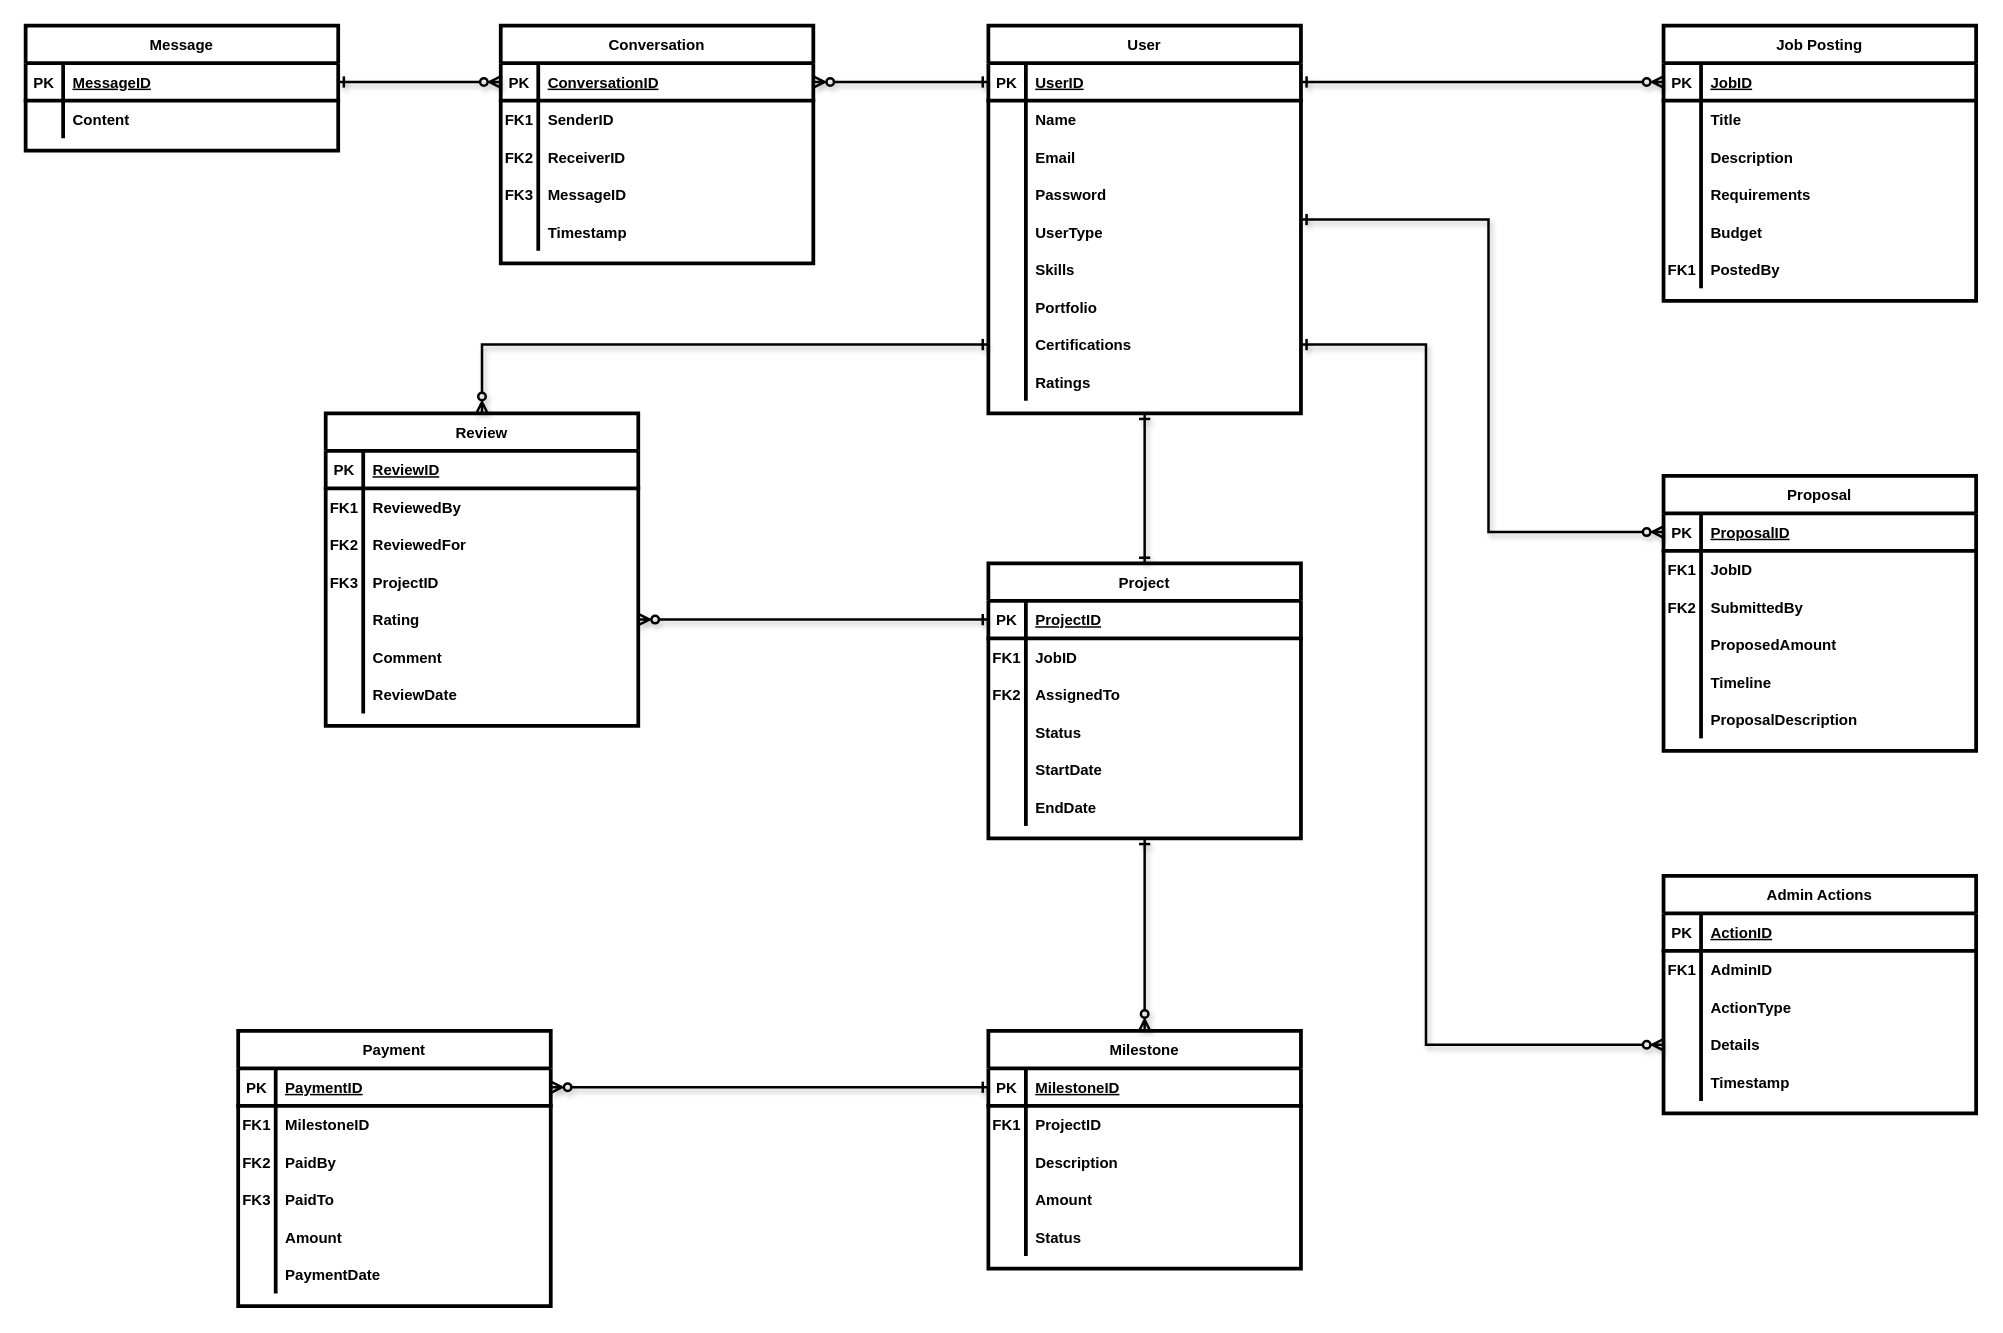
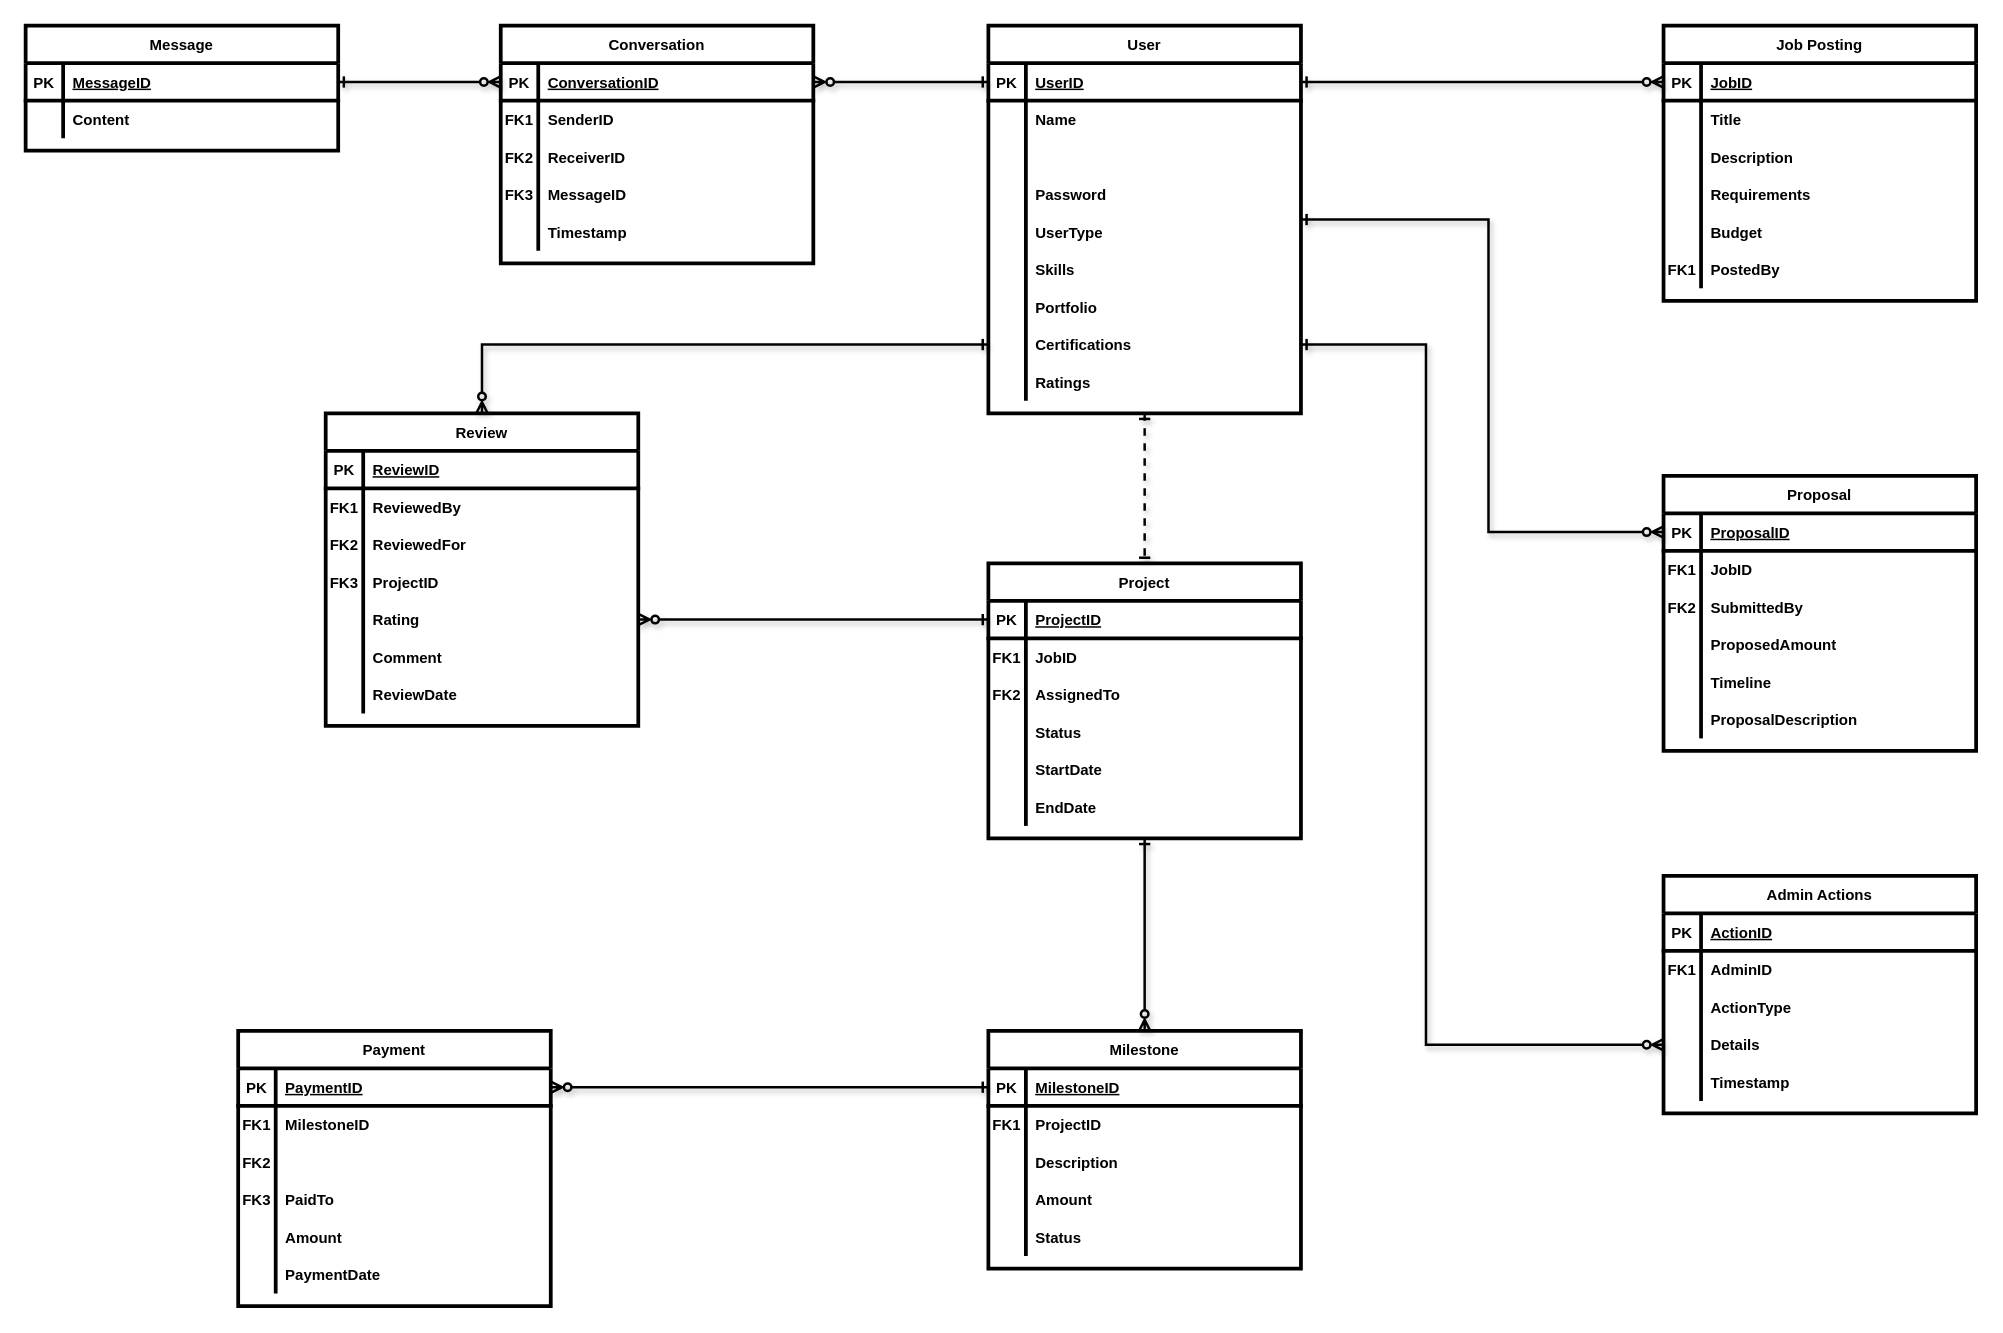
node "Email": removed
edge "User" -- "Project": style solid -> dashed
node "PaidBy": removed
